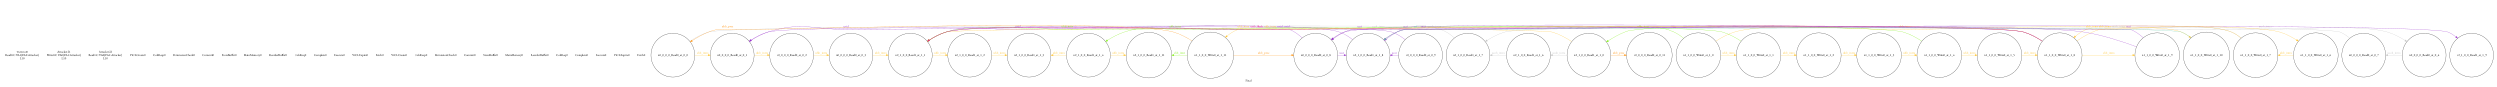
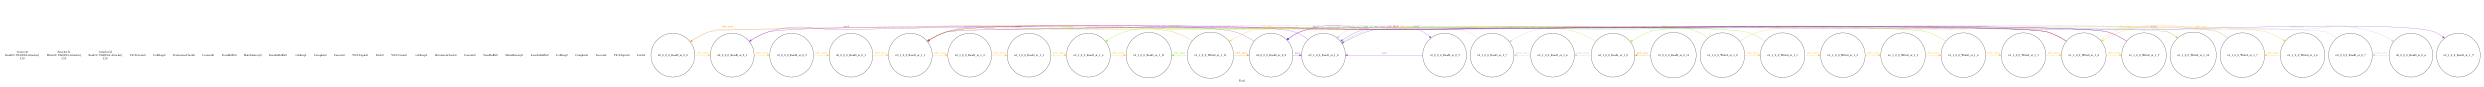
edge "n0_0_0_0_Read0_at_0_9" -> "n0_0_0_0_Read0_at_0_1": reversed
edge "n2_1_0_0_Read1_at_1_4" -> "n2_1_0_0_Read1_at_1_3": reversed
edge "n2_1_0_0_Read1_at_1_0" -> "n0_0_0_0_Read0_at_0_11": reversed
